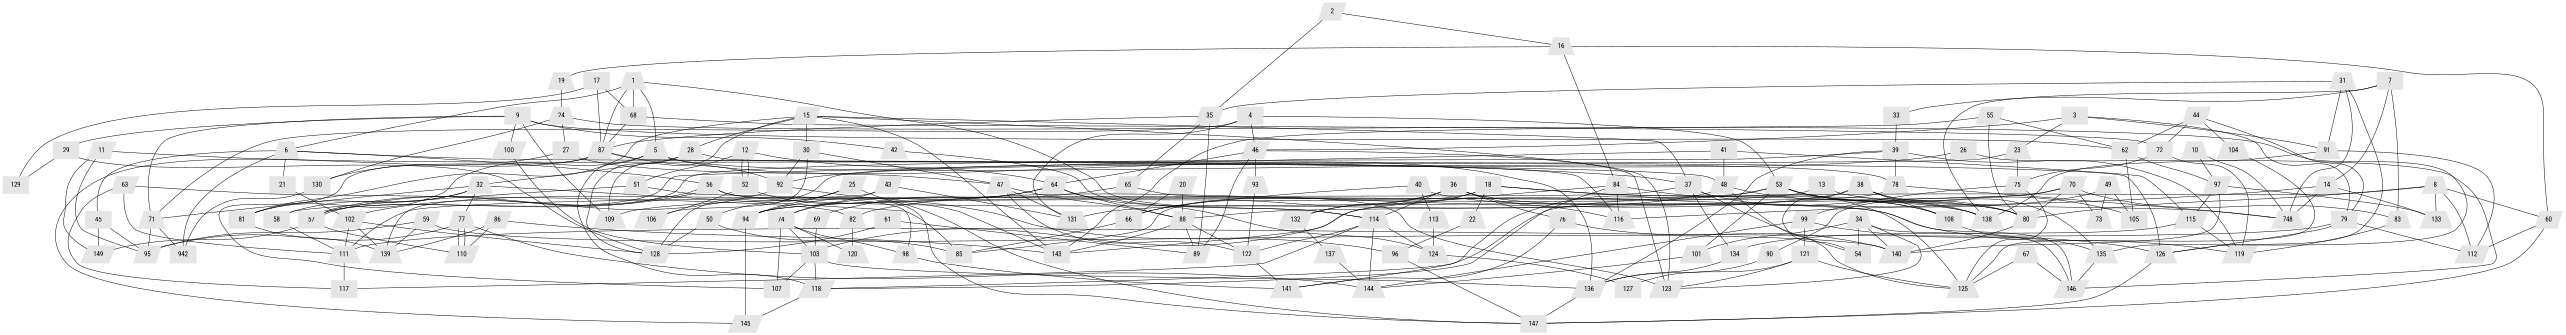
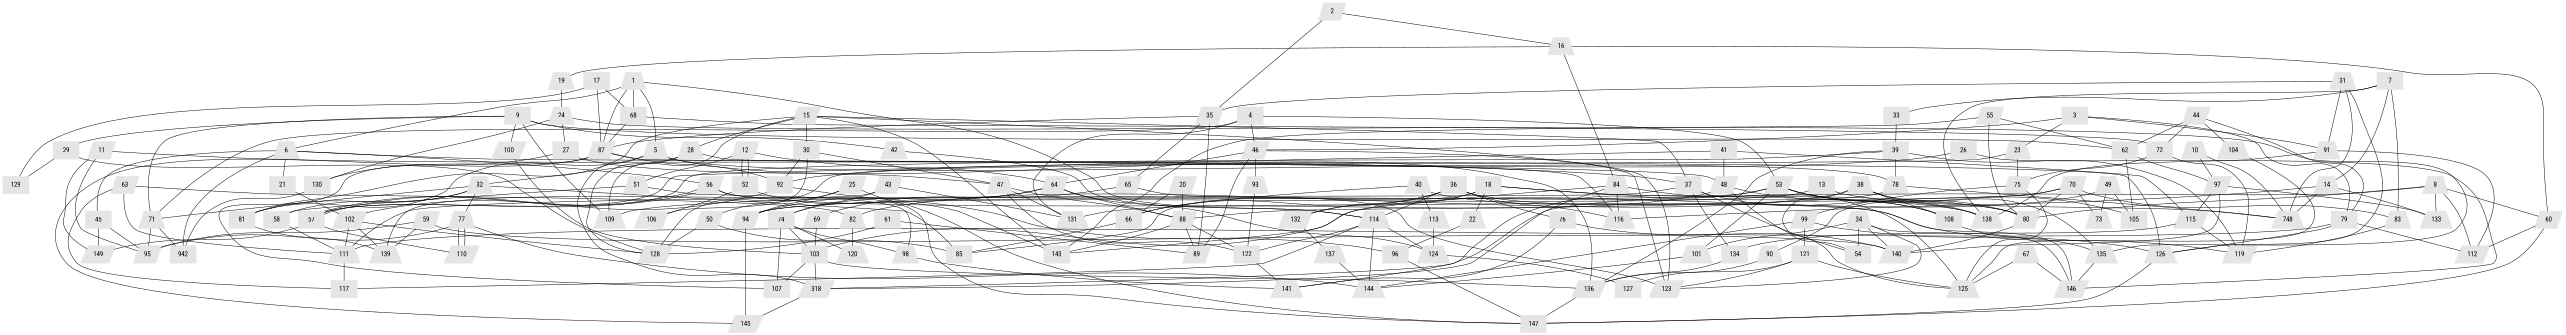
node "86": removed
node "118": label "118" -> "318"
